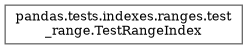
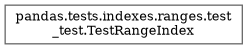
node "pandas.tests.indexes.ranges.test _range.TestRangeIndex": label "pandas.tests.indexes.ranges.test _range.TestRangeIndex" -> "pandas.tests.indexes.ranges.test _test.TestRangeIndex"
